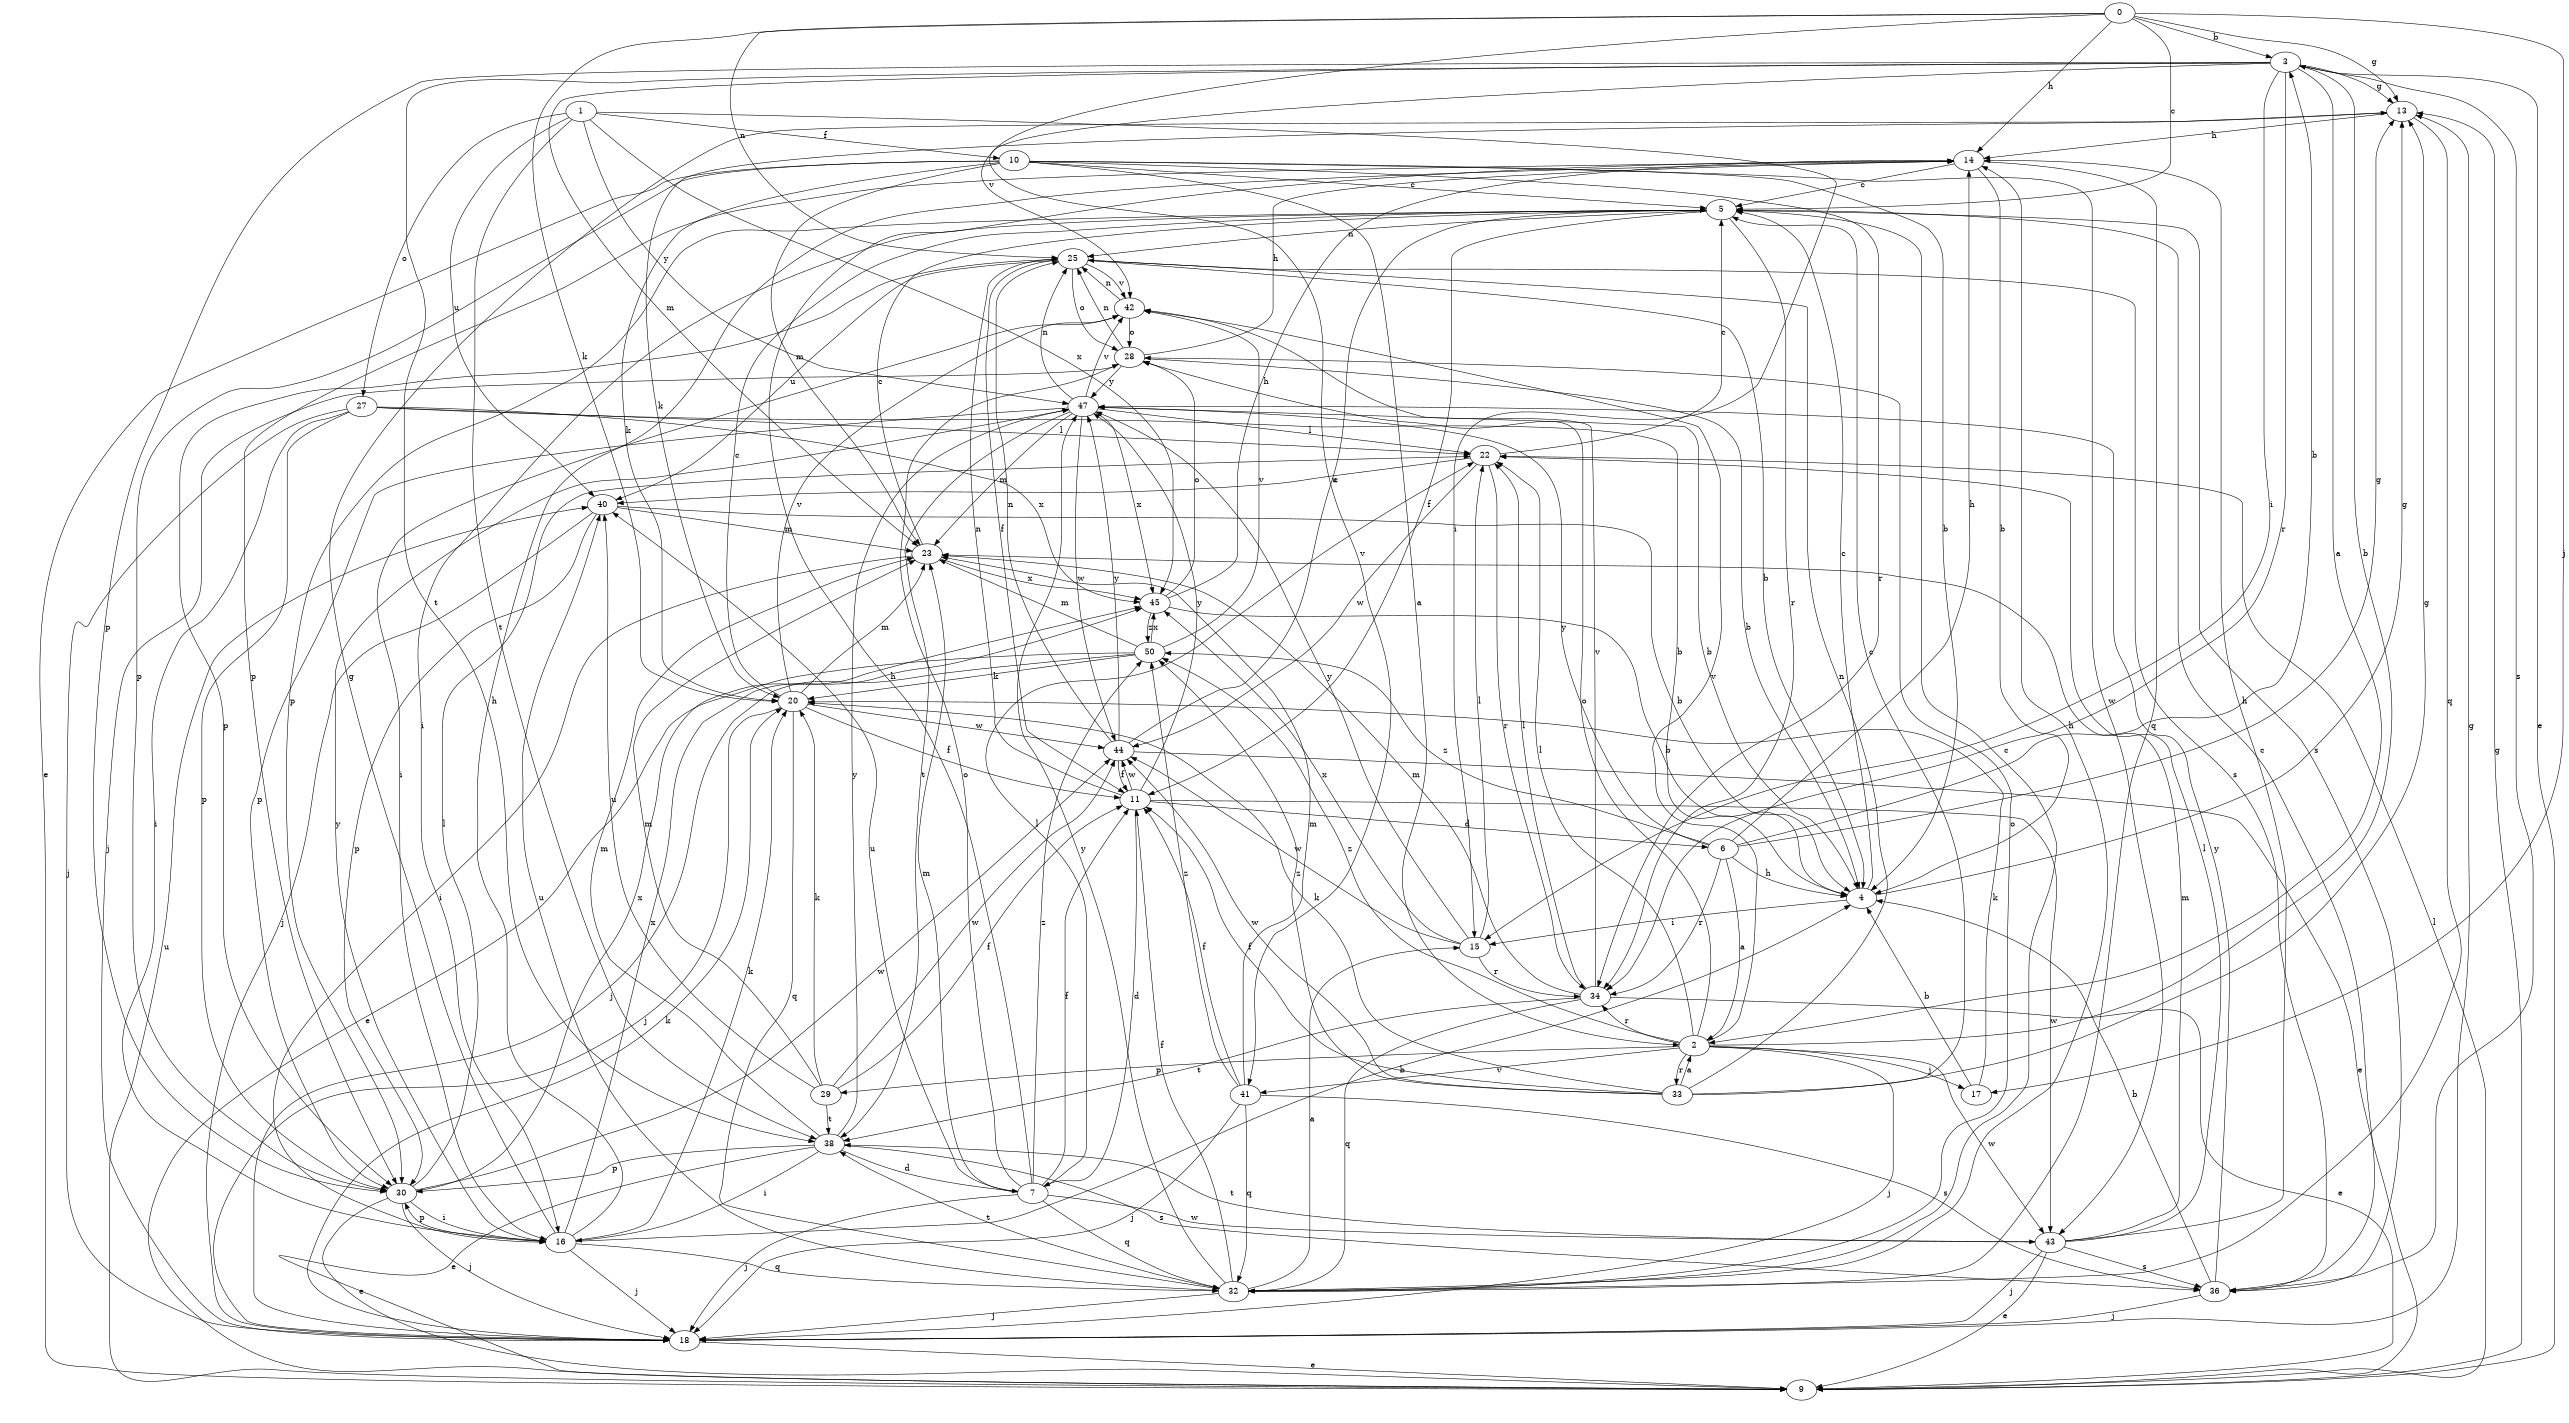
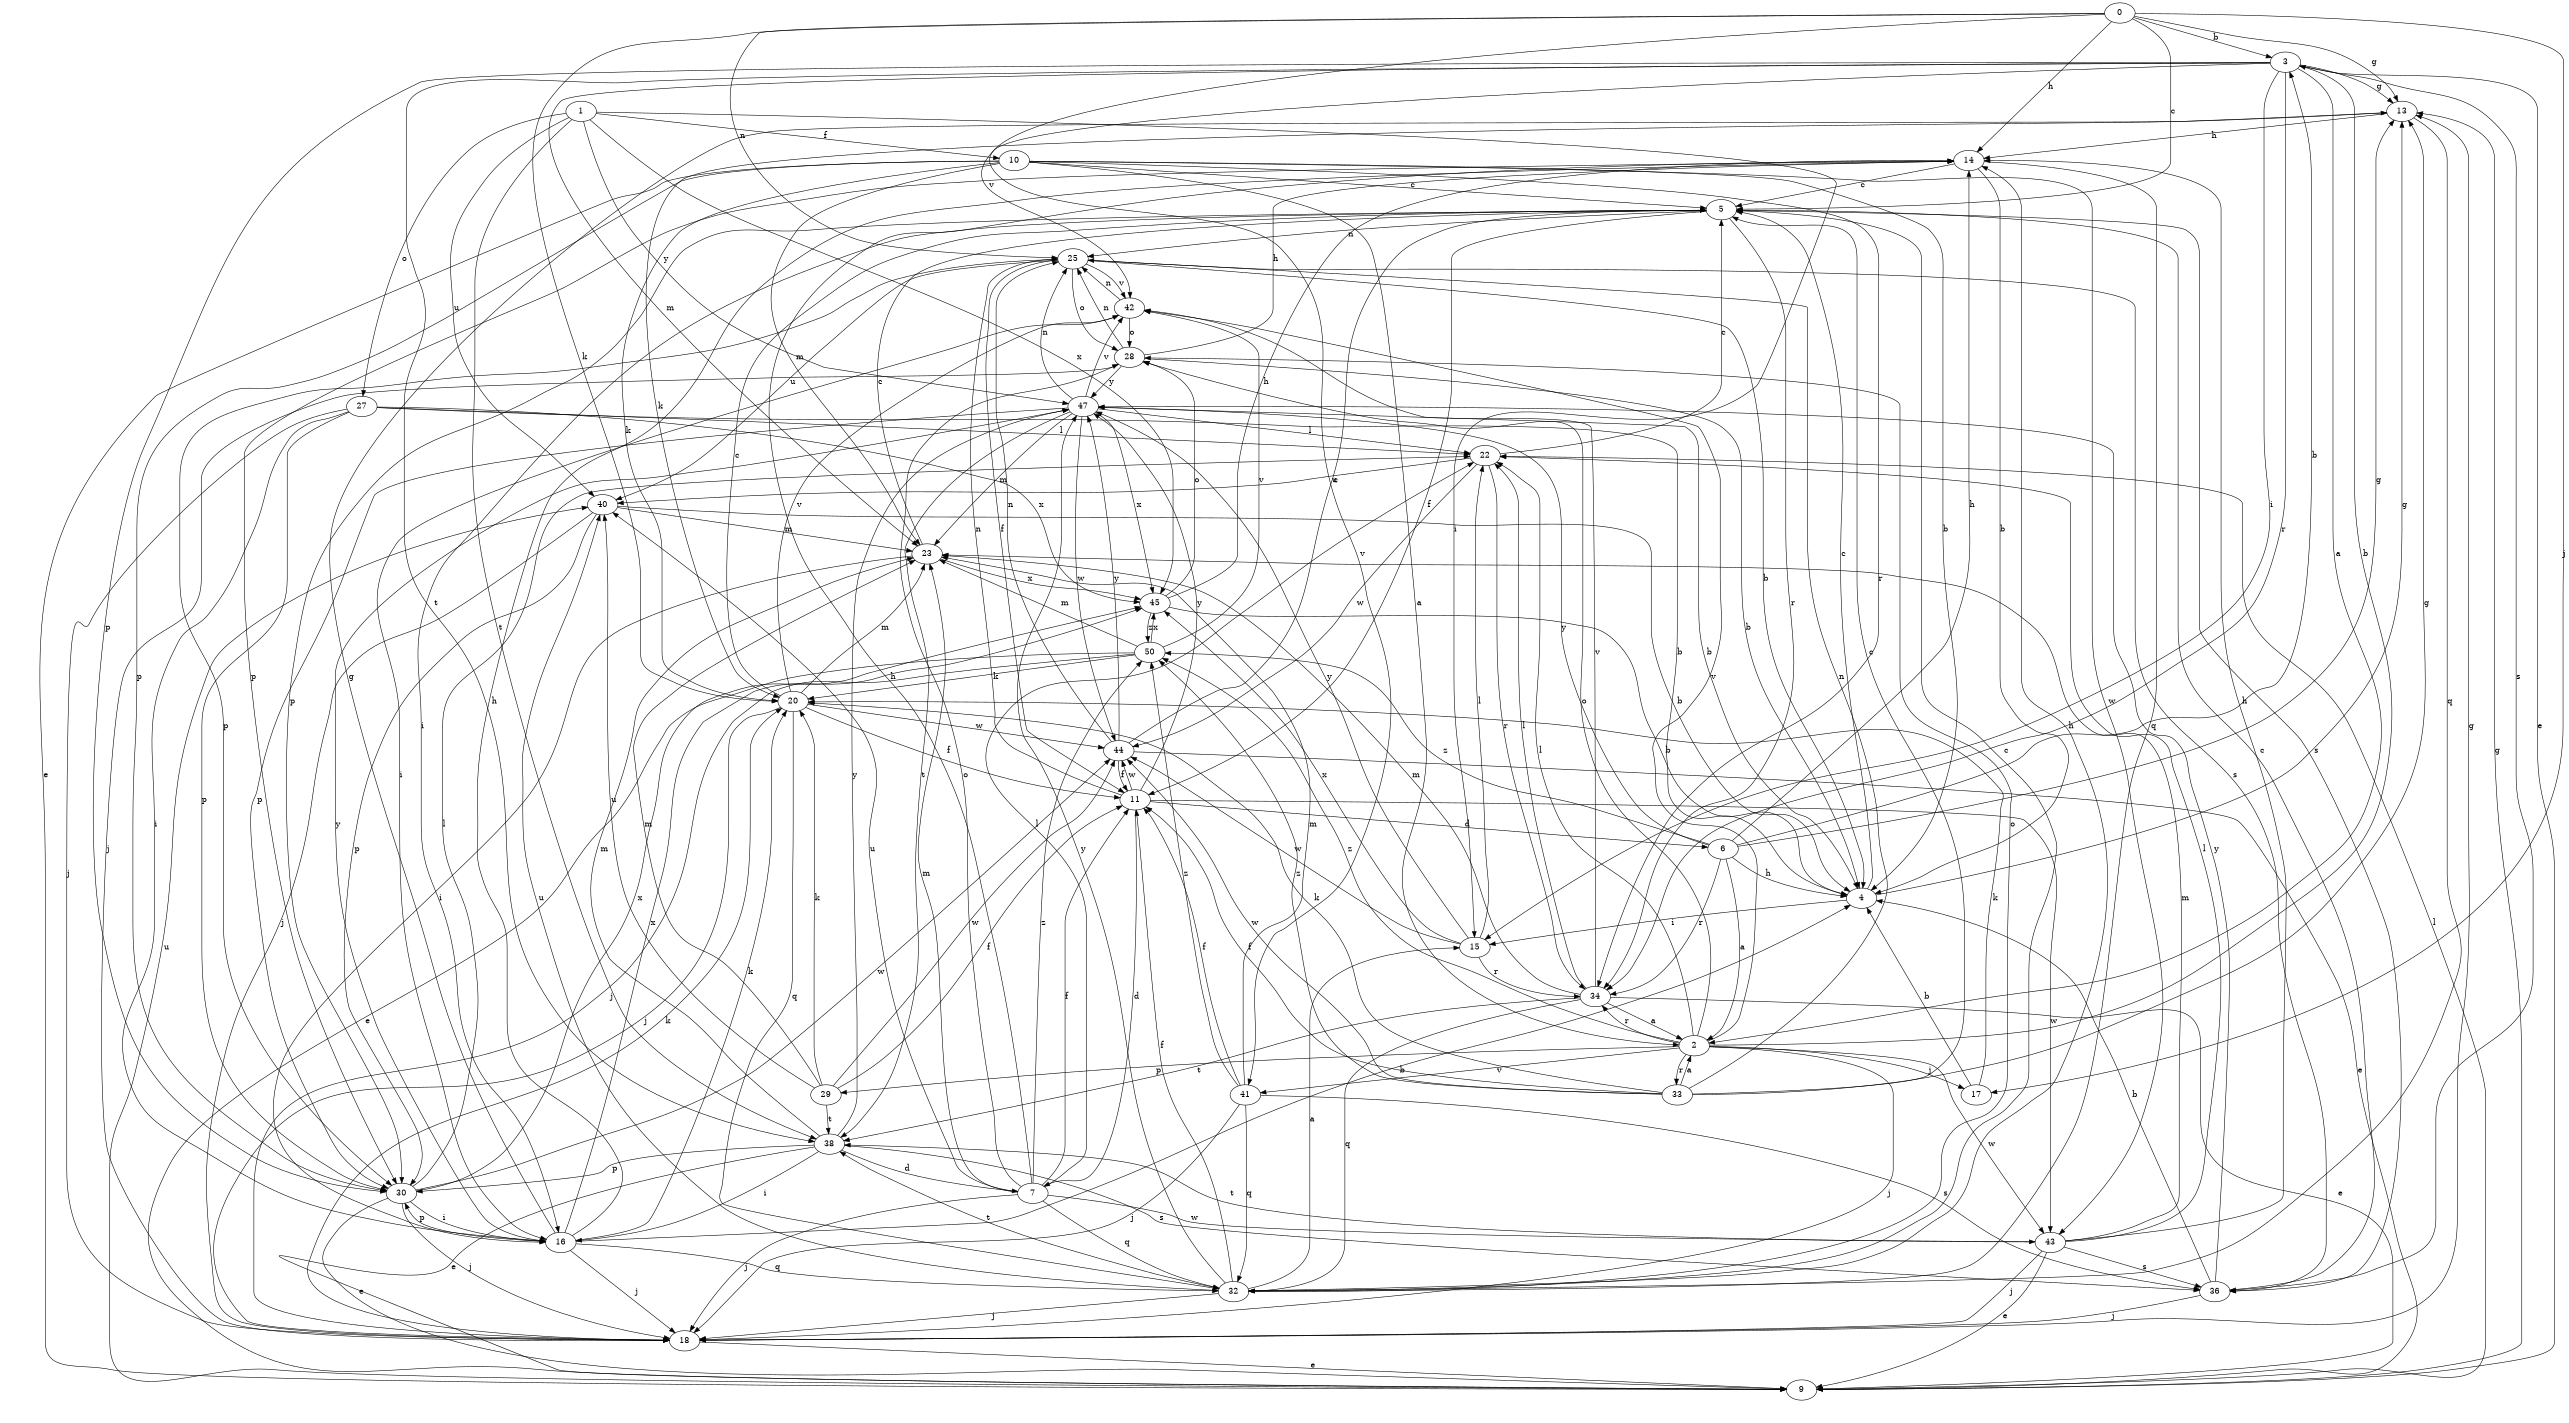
edge "34" -> "2": added, label "a"
